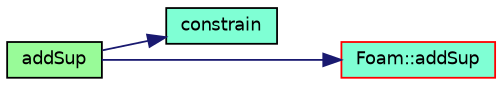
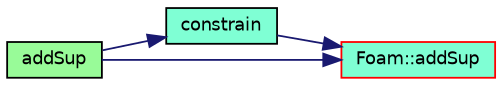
edge "constrain" -> "Foam::addSup": added
